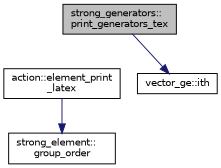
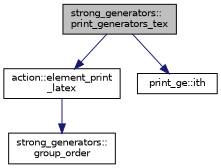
edge "strong_generators:: print_generators_tex" -> "action::element_print _latex": added
node "vector_ge::ith": label "vector_ge::ith" -> "print_ge::ith"
node "strong_element:: group_order": label "strong_element:: group_order" -> "strong_generators:: group_order"
